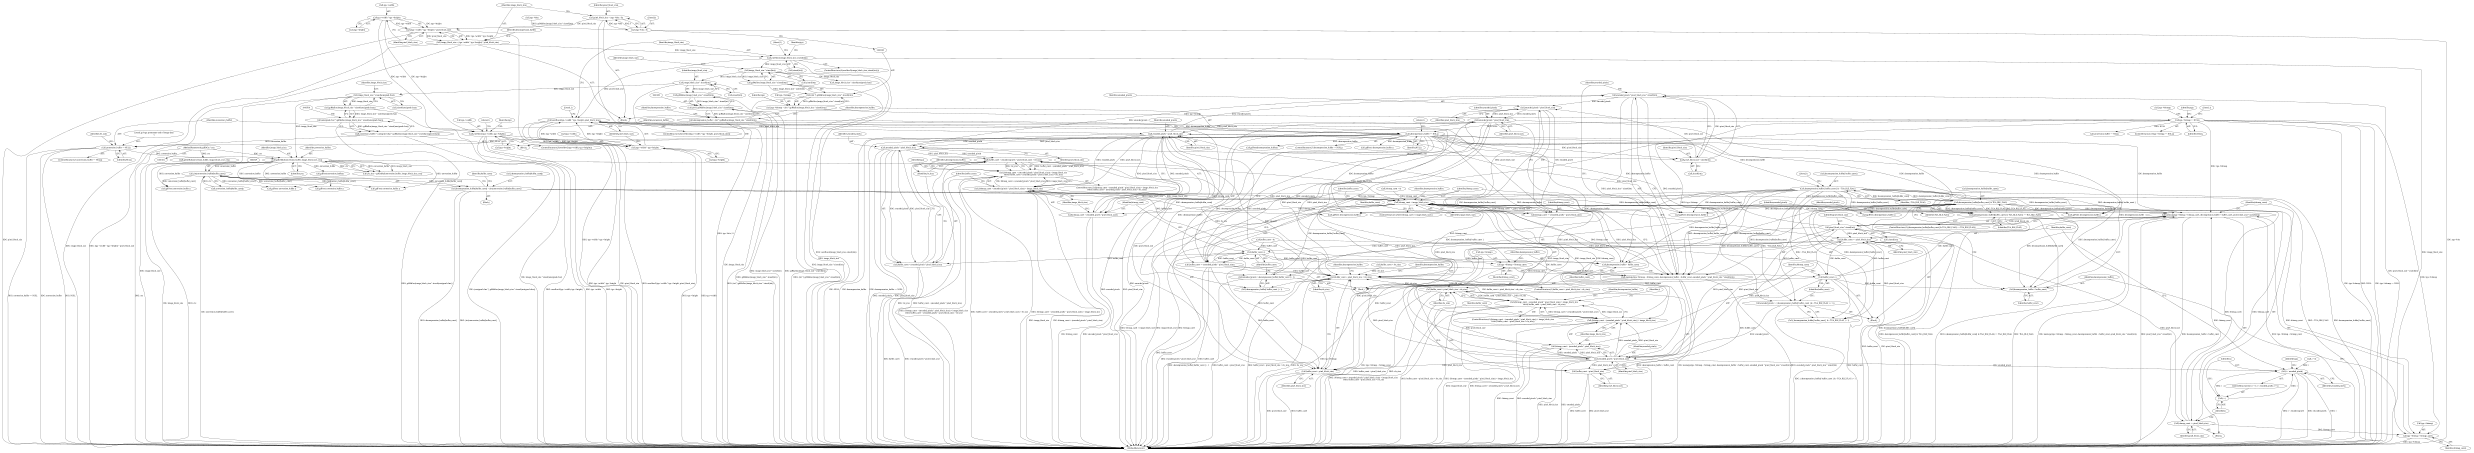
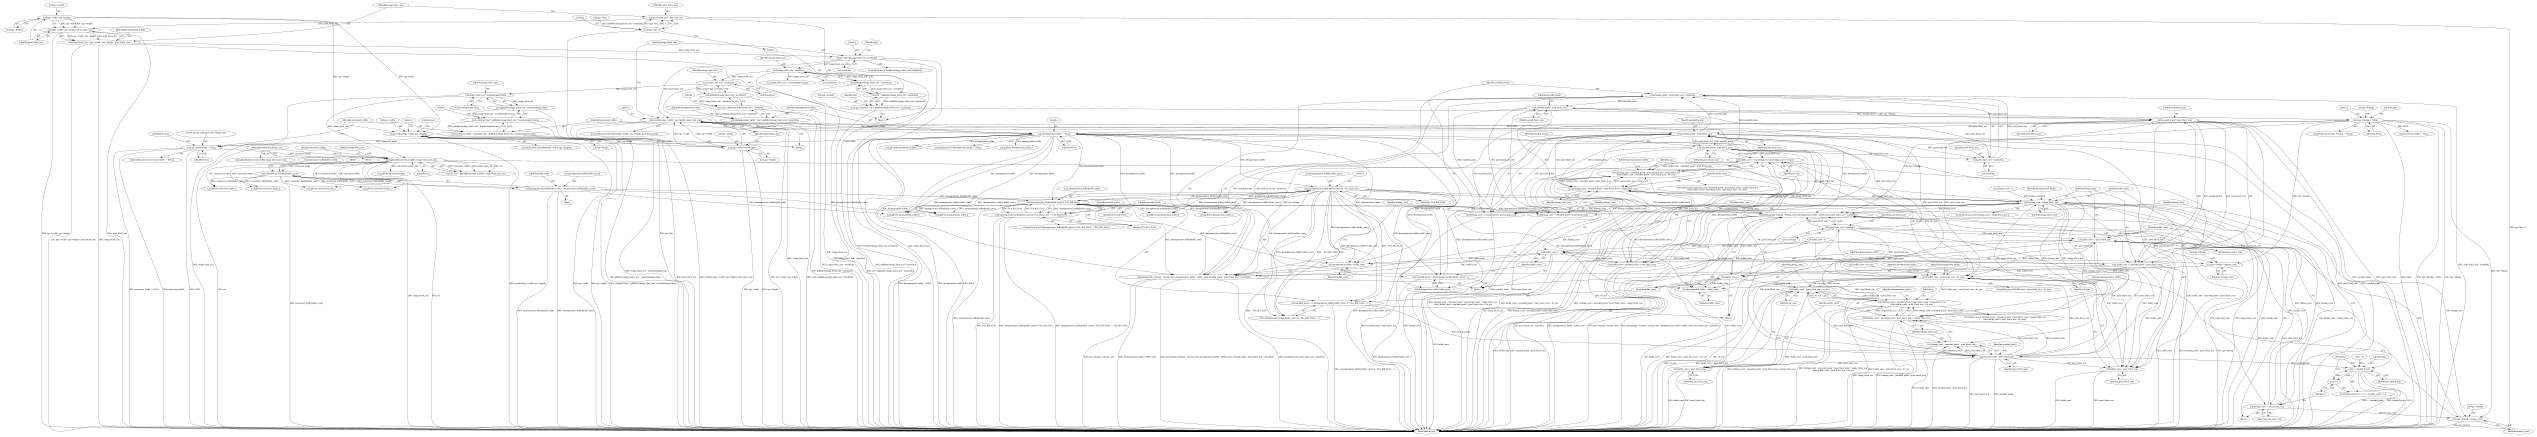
edge "(Call,decompression_buffer == NULL)" -> "(Call,decompression_buffer[buffer_caret] & TGA_RLE_FLAG)": added, label "DDG: decompression_buffer"
edge "(Call,conversion_buffer[buffer_caret])" -> "(Call,(int)conversion_buffer[buffer_caret])": label "DDG: ctx" -> "AST: "
edge "(Call,(int)conversion_buffer[buffer_caret])" -> "(Call,conversion_buffer[buffer_caret])": removed, label "CFG:"
edge "(ControlStructure,for (i = 0; i < encoded_pixels; i++))" -> "(Call,i++)": reversed
